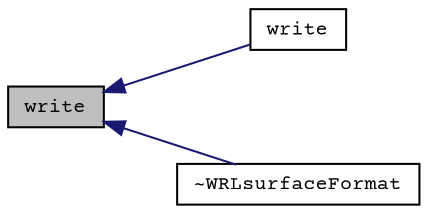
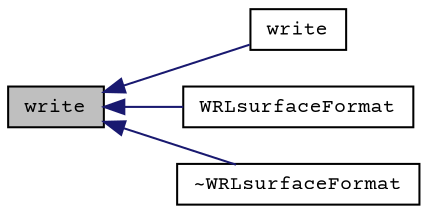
node "WRLsurfaceFormat": added
